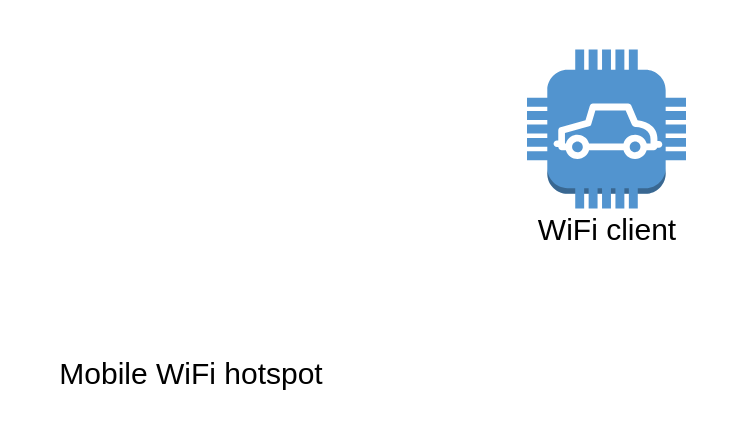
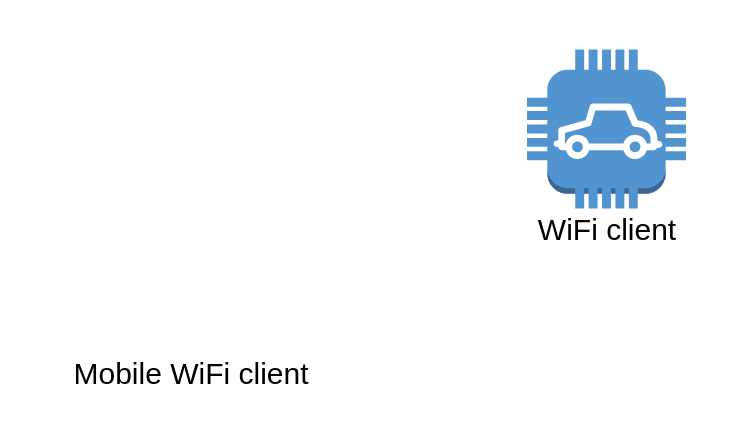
node "Mobile WiFi hotspot": label "Mobile WiFi hotspot" -> "Mobile WiFi client"
